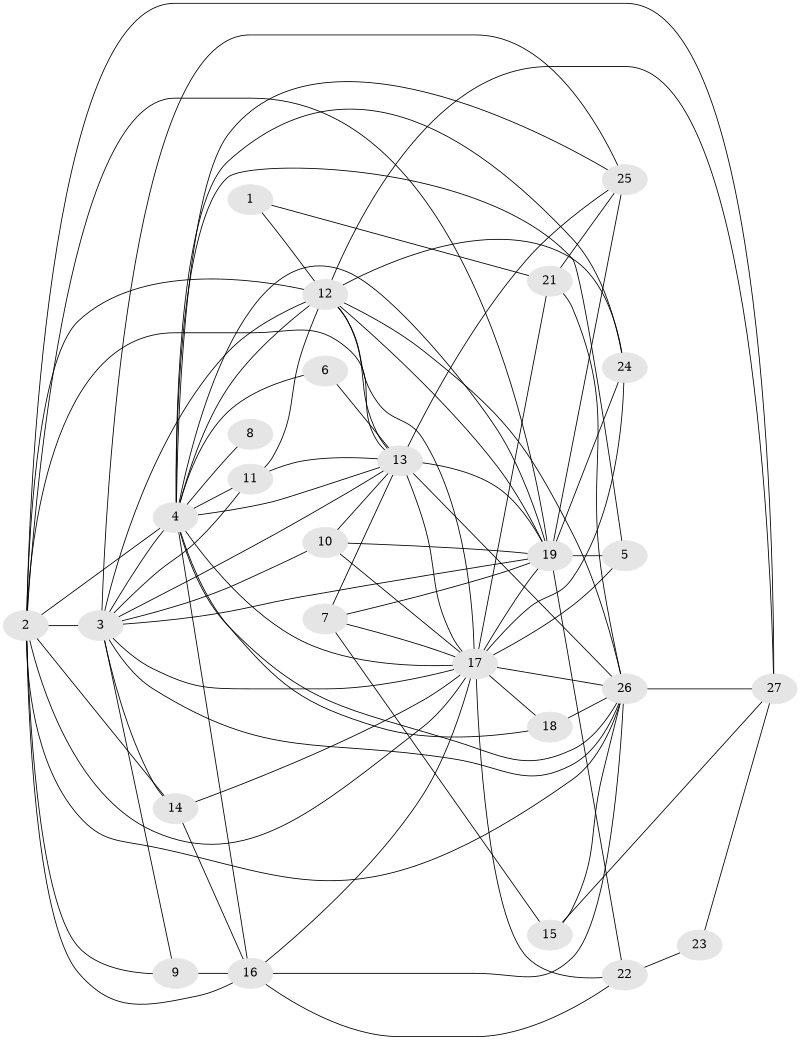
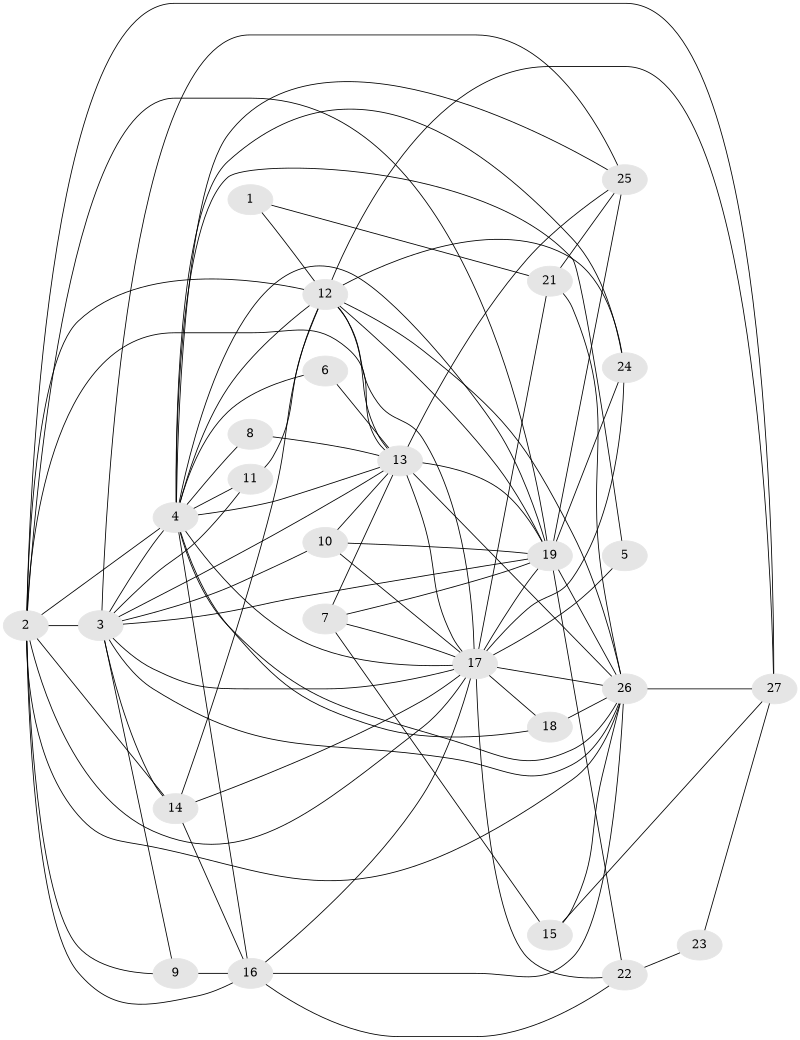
edge "12" -- "3": now "12" -- "14"
edge "13" -- "11": now "13" -- "8"
edge "19" -- "5": now "19" -- "26"
